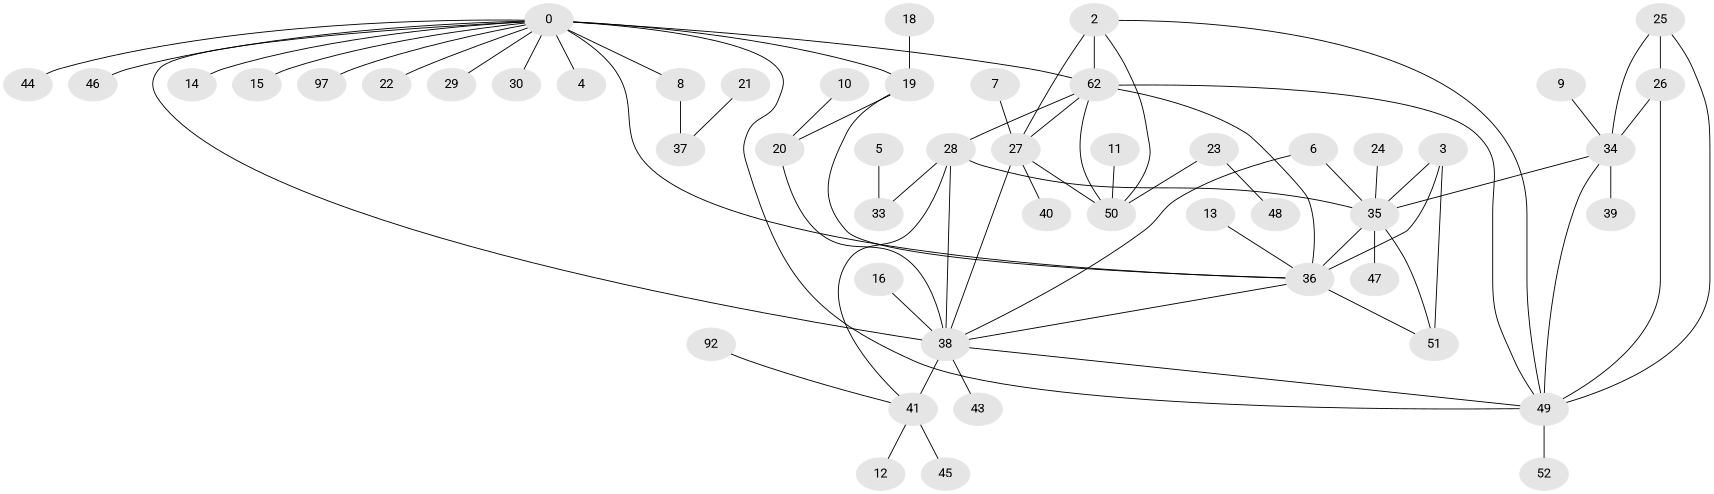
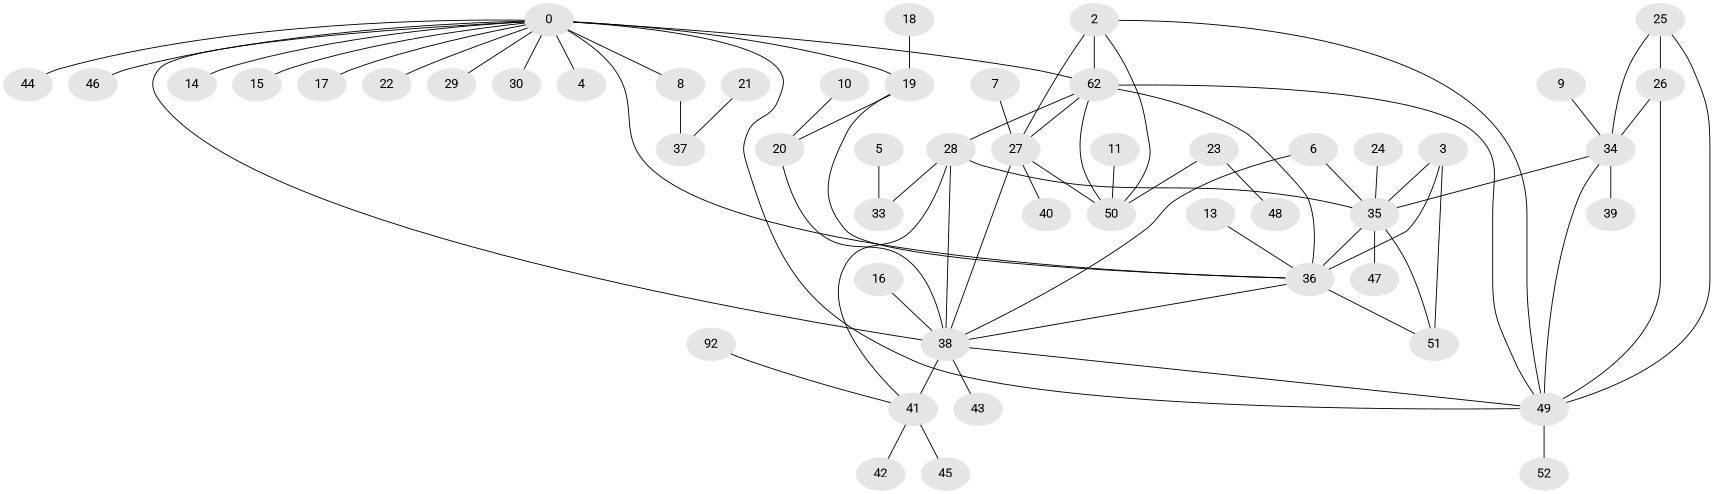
node "97": label "97" -> "17"
node "12": label "12" -> "42"
